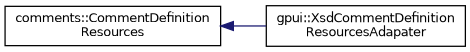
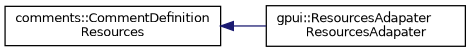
node "gpui::XsdCommentDefinition ResourcesAdapater": label "gpui::XsdCommentDefinition ResourcesAdapater" -> "gpui::ResourcesAdapater ResourcesAdapater"
